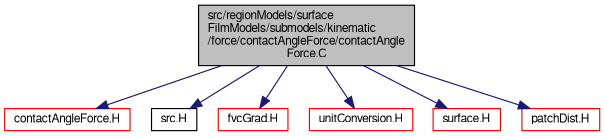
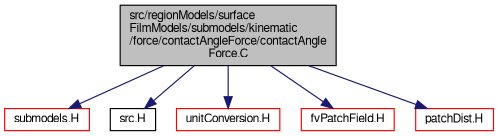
node "contactAngleForce.H": label "contactAngleForce.H" -> "submodels.H"
node "fvcGrad.H": removed
node "surface.H": label "surface.H" -> "fvPatchField.H"
